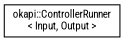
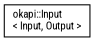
node "okapi::ControllerRunner < Input, Output >": label "okapi::ControllerRunner < Input, Output >" -> "okapi::Input < Input, Output >"
